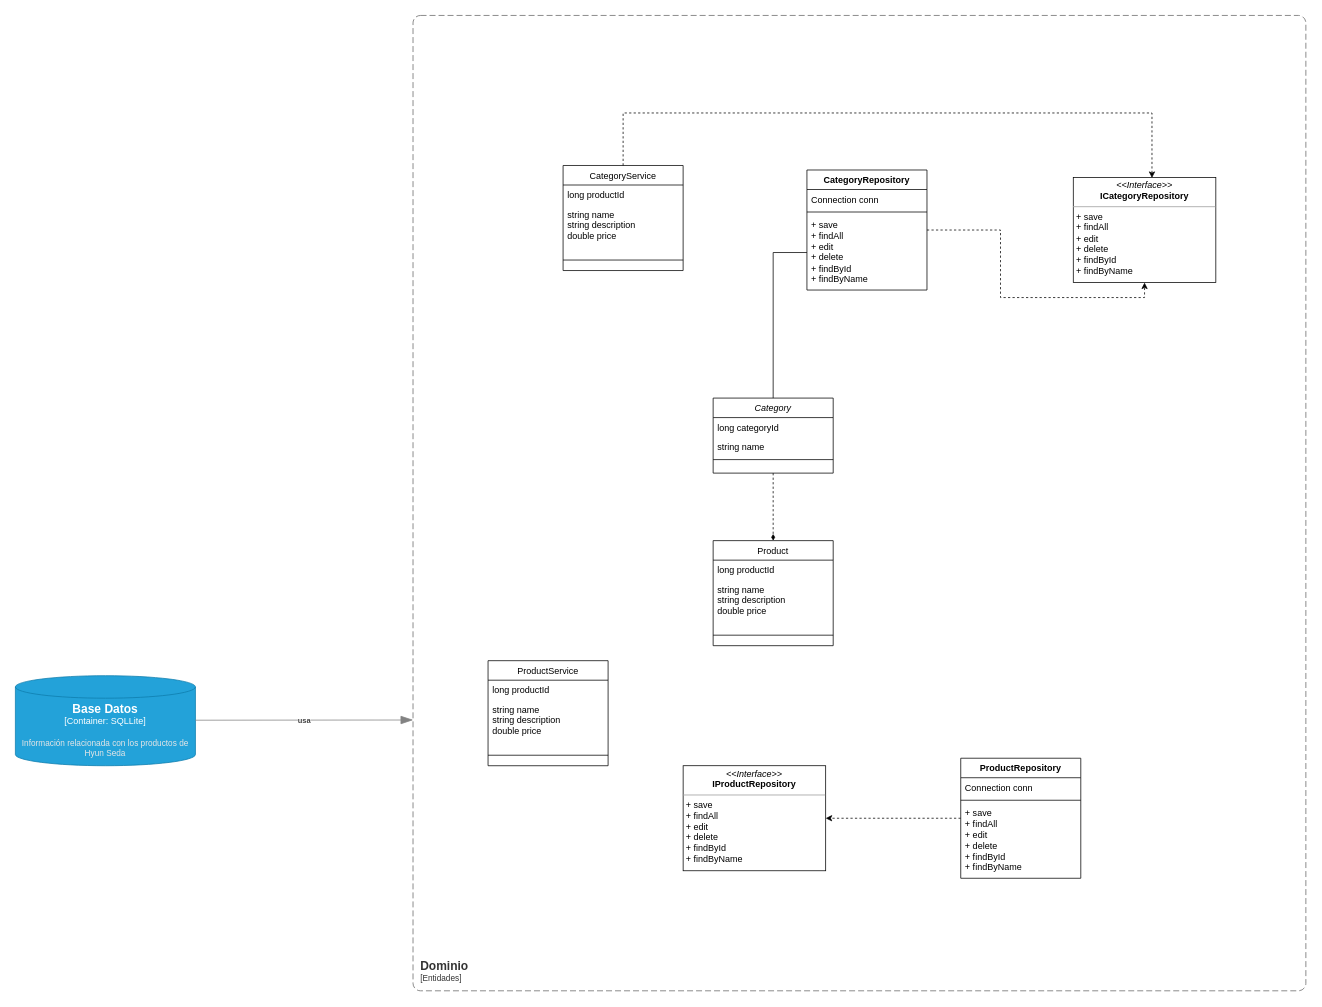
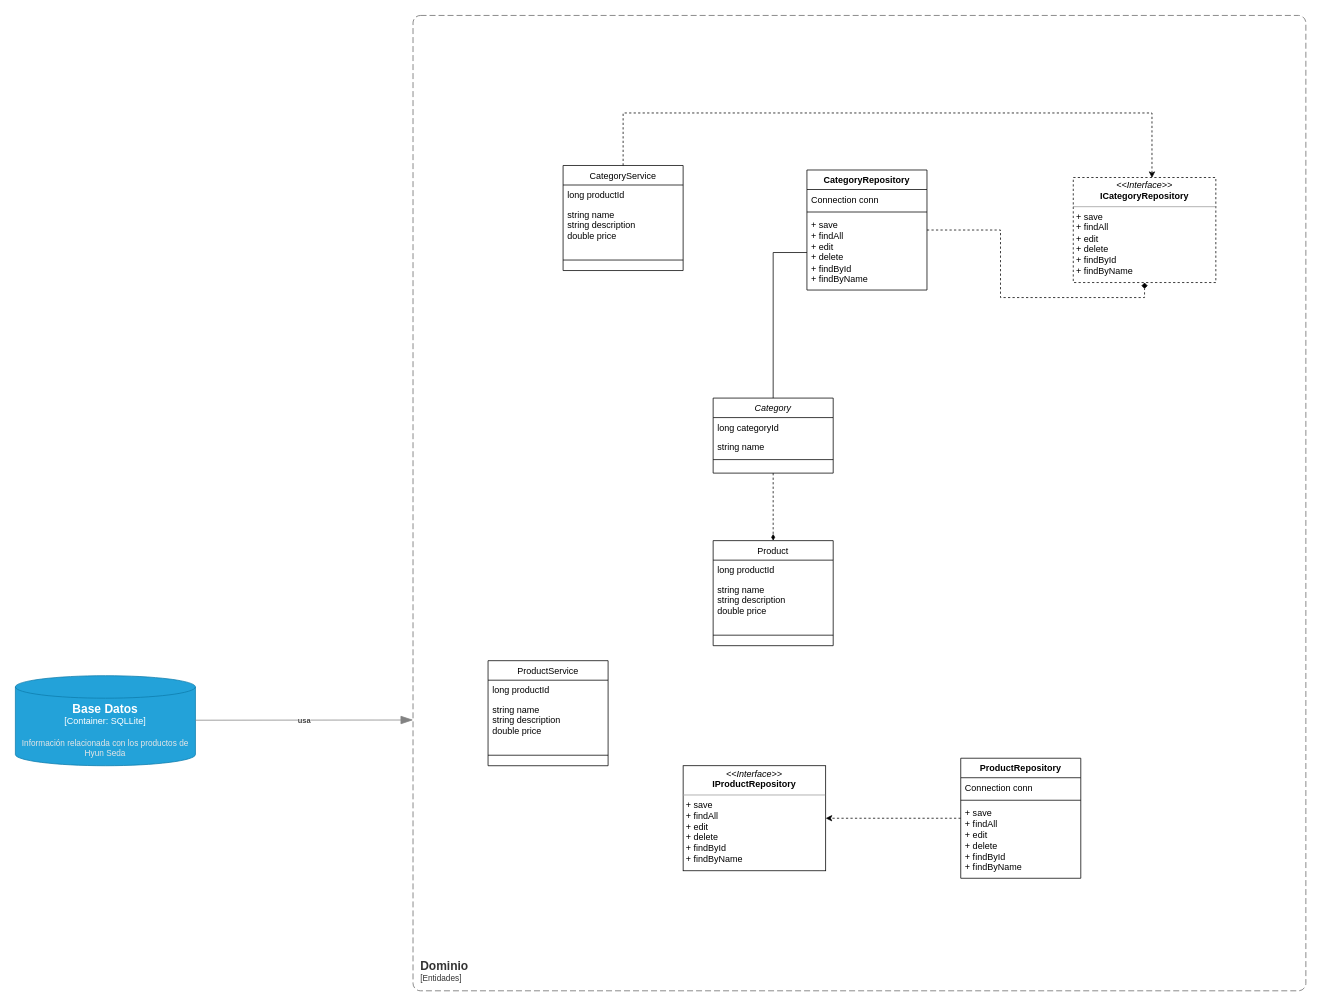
node "<<Interface>> ICategoryRepository + save + findAll + edit + delete + findById + findByName": style solid -> dashed
edge "CategoryRepository" -> "<<Interface>> ICategoryRepository + save + findAll + edit + delete + findById + findByName": arrowhead classic -> diamond
